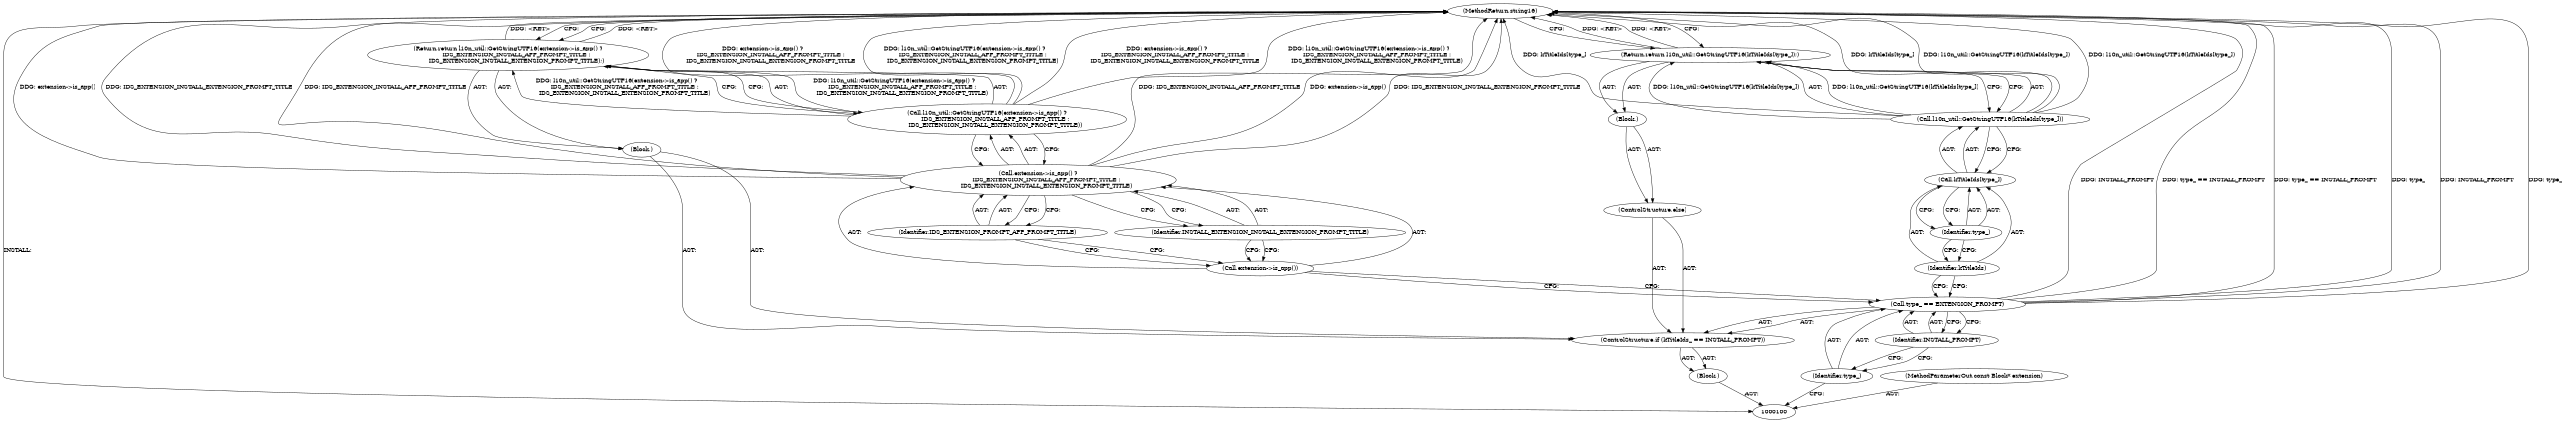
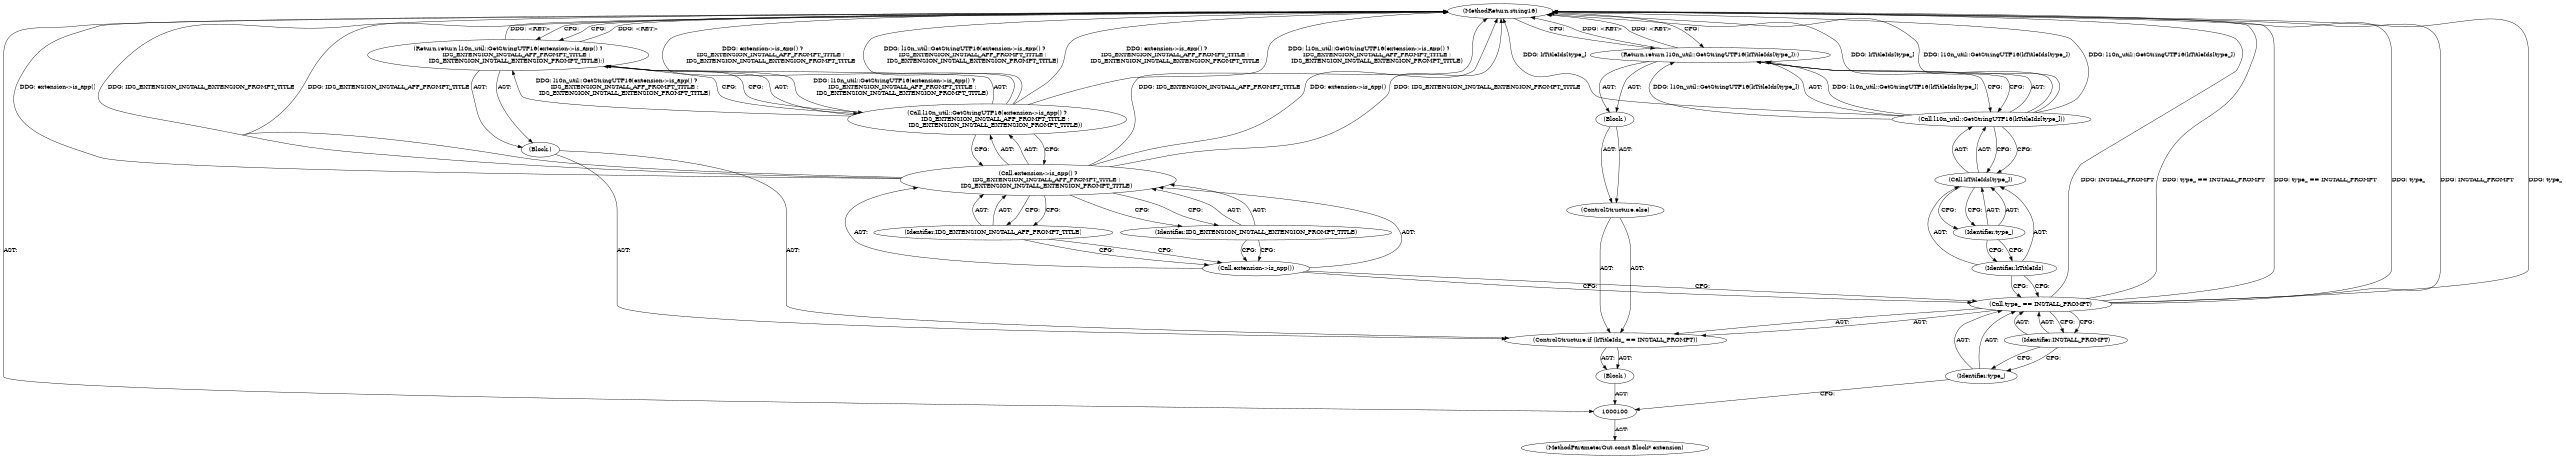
node "(Identifier,IDS_EXTENSION_PROMPT_APP_PROMPT_TITLE)": label "(Identifier,IDS_EXTENSION_PROMPT_APP_PROMPT_TITLE)" -> "(Identifier,IDS_EXTENSION_INSTALL_APP_PROMPT_TITLE)"
node "(Identifier,INSTALL_EXTENSION_INSTALL_EXTENSION_PROMPT_TITLE)": label "(Identifier,INSTALL_EXTENSION_INSTALL_EXTENSION_PROMPT_TITLE)" -> "(Identifier,IDS_EXTENSION_INSTALL_EXTENSION_PROMPT_TITLE)"
edge "(MethodReturn,string16)" -> "1000100": label "INSTALL: " -> "AST: "
node "(Call,type_ == EXTENSION_PROMPT)": label "(Call,type_ == EXTENSION_PROMPT)" -> "(Call,type_ == INSTALL_PROMPT)"
edge "(MethodParameterOut,const Block* extension)" -> "1000100": reversed
